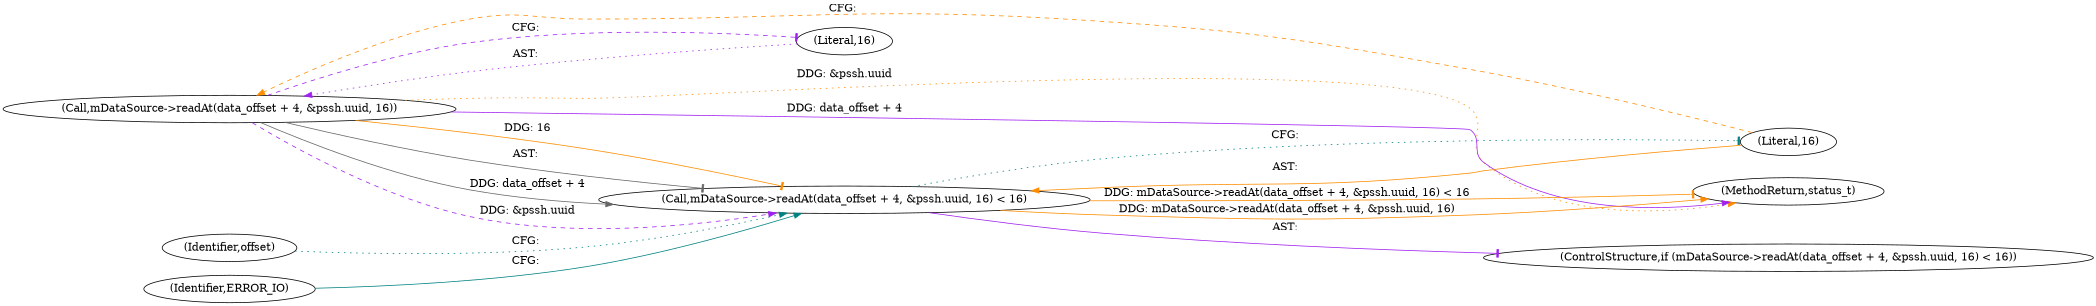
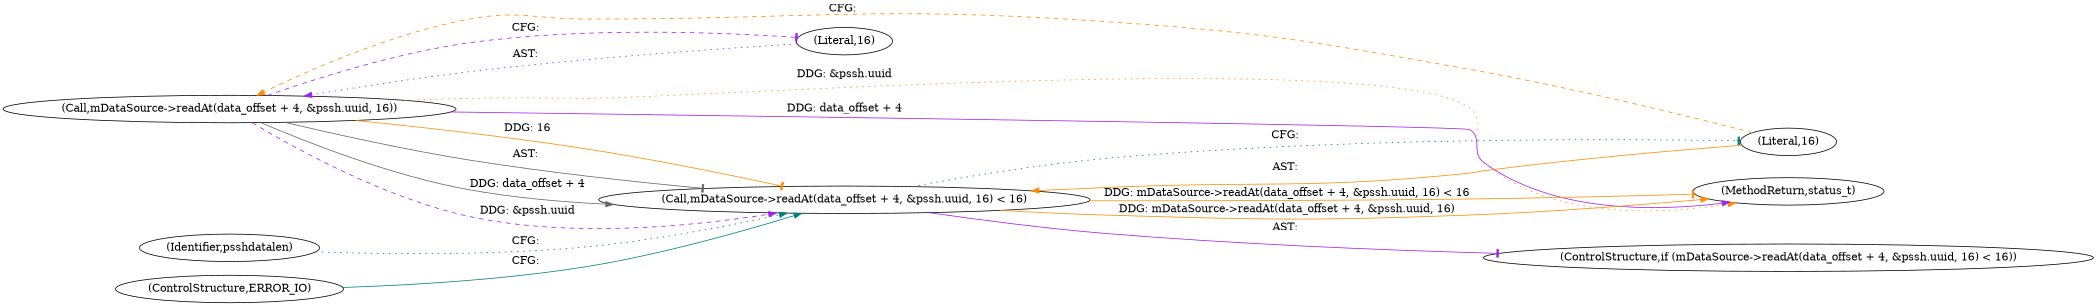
node "(Identifier,offset)": label "(Identifier,offset)" -> "(Identifier,psshdatalen)"
node "(Identifier,ERROR_IO)": label "(Identifier,ERROR_IO)" -> "(ControlStructure,ERROR_IO)"
